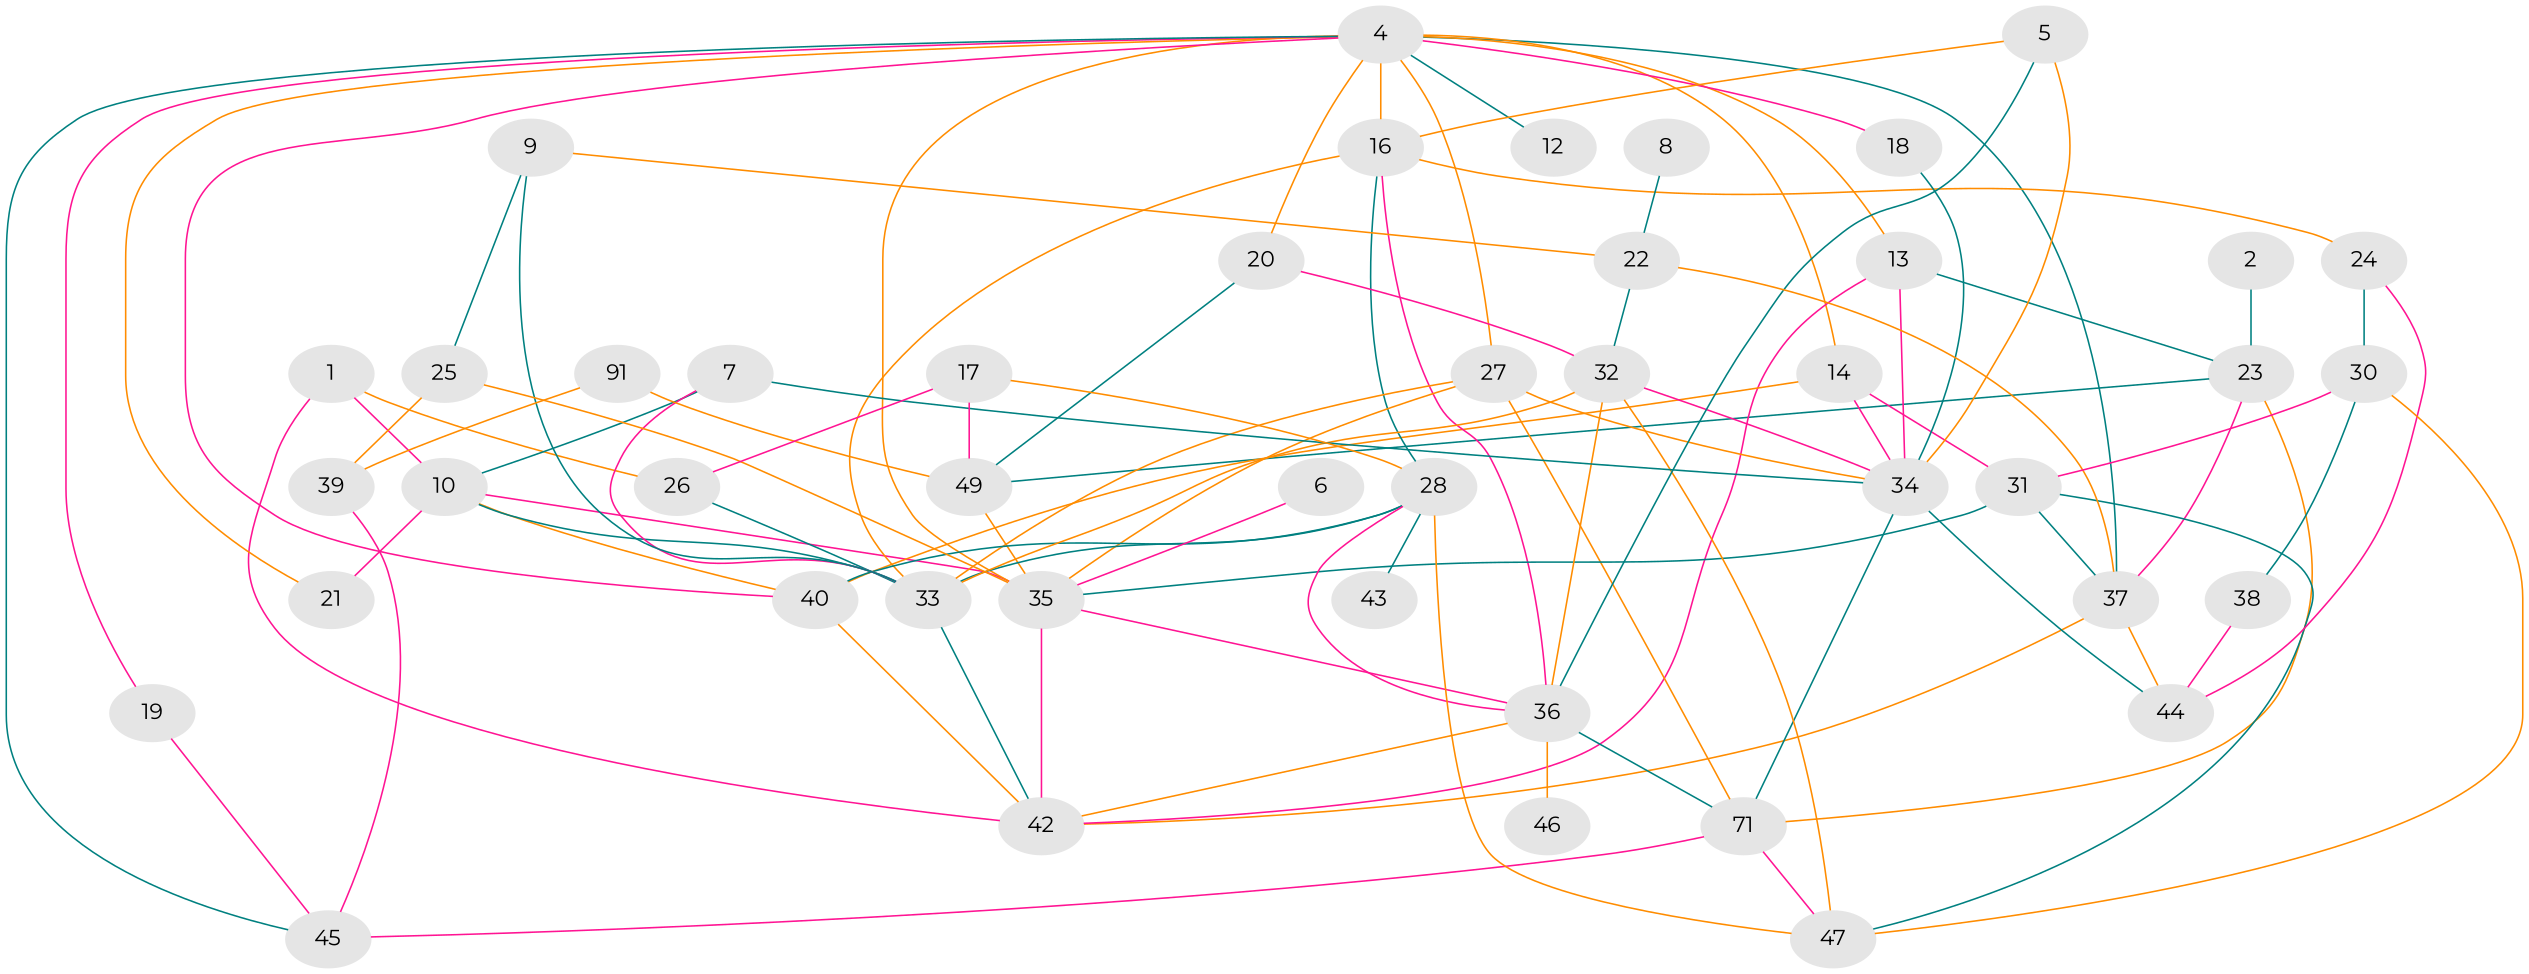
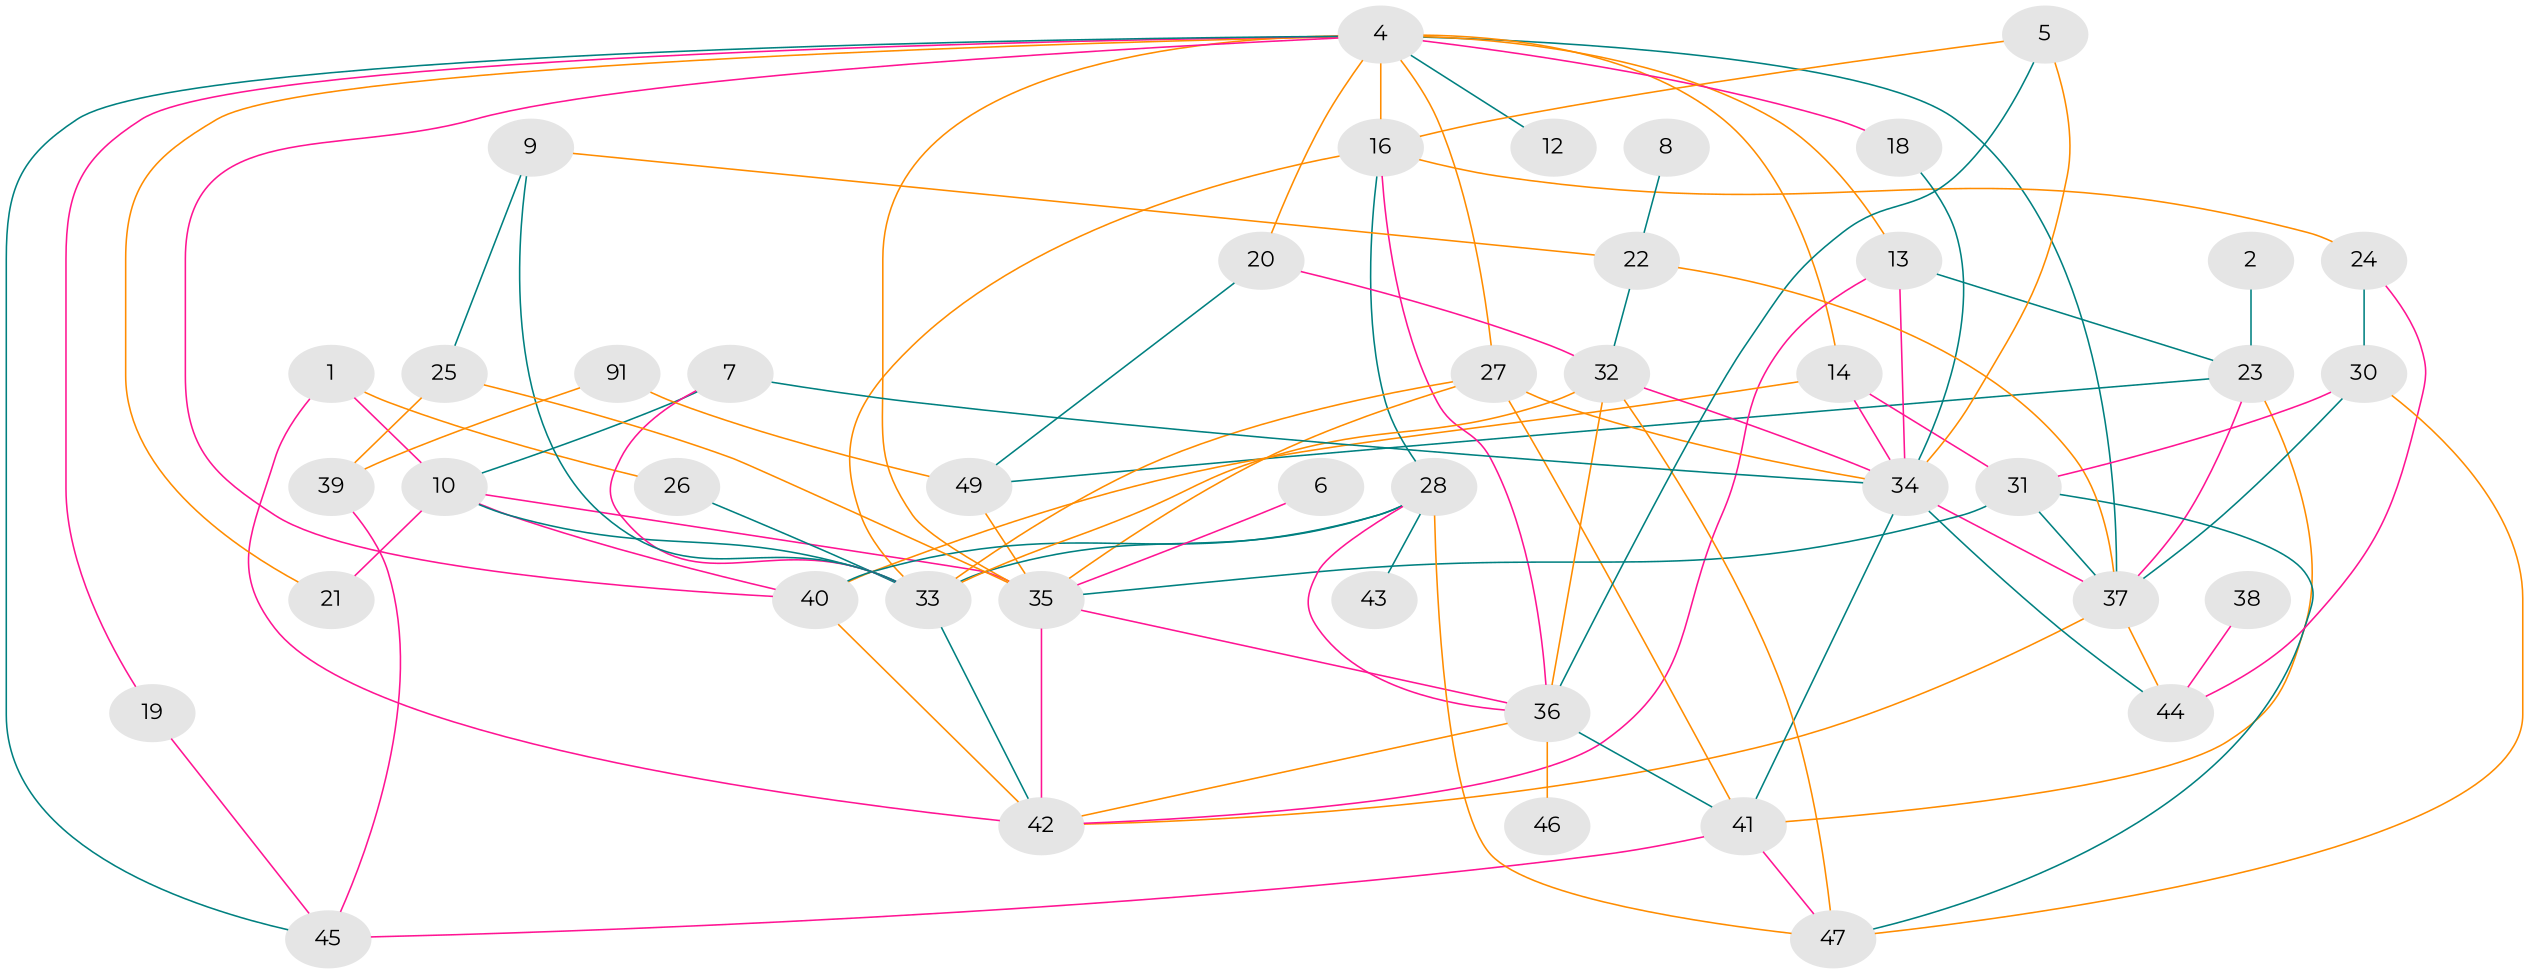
node "17": removed
edge "30" -- "38": now "30" -- "37"
edge "34" -- "37": added
edge "10" -- "40": color darkorange -> deeppink
node "71": label "71" -> "41"
